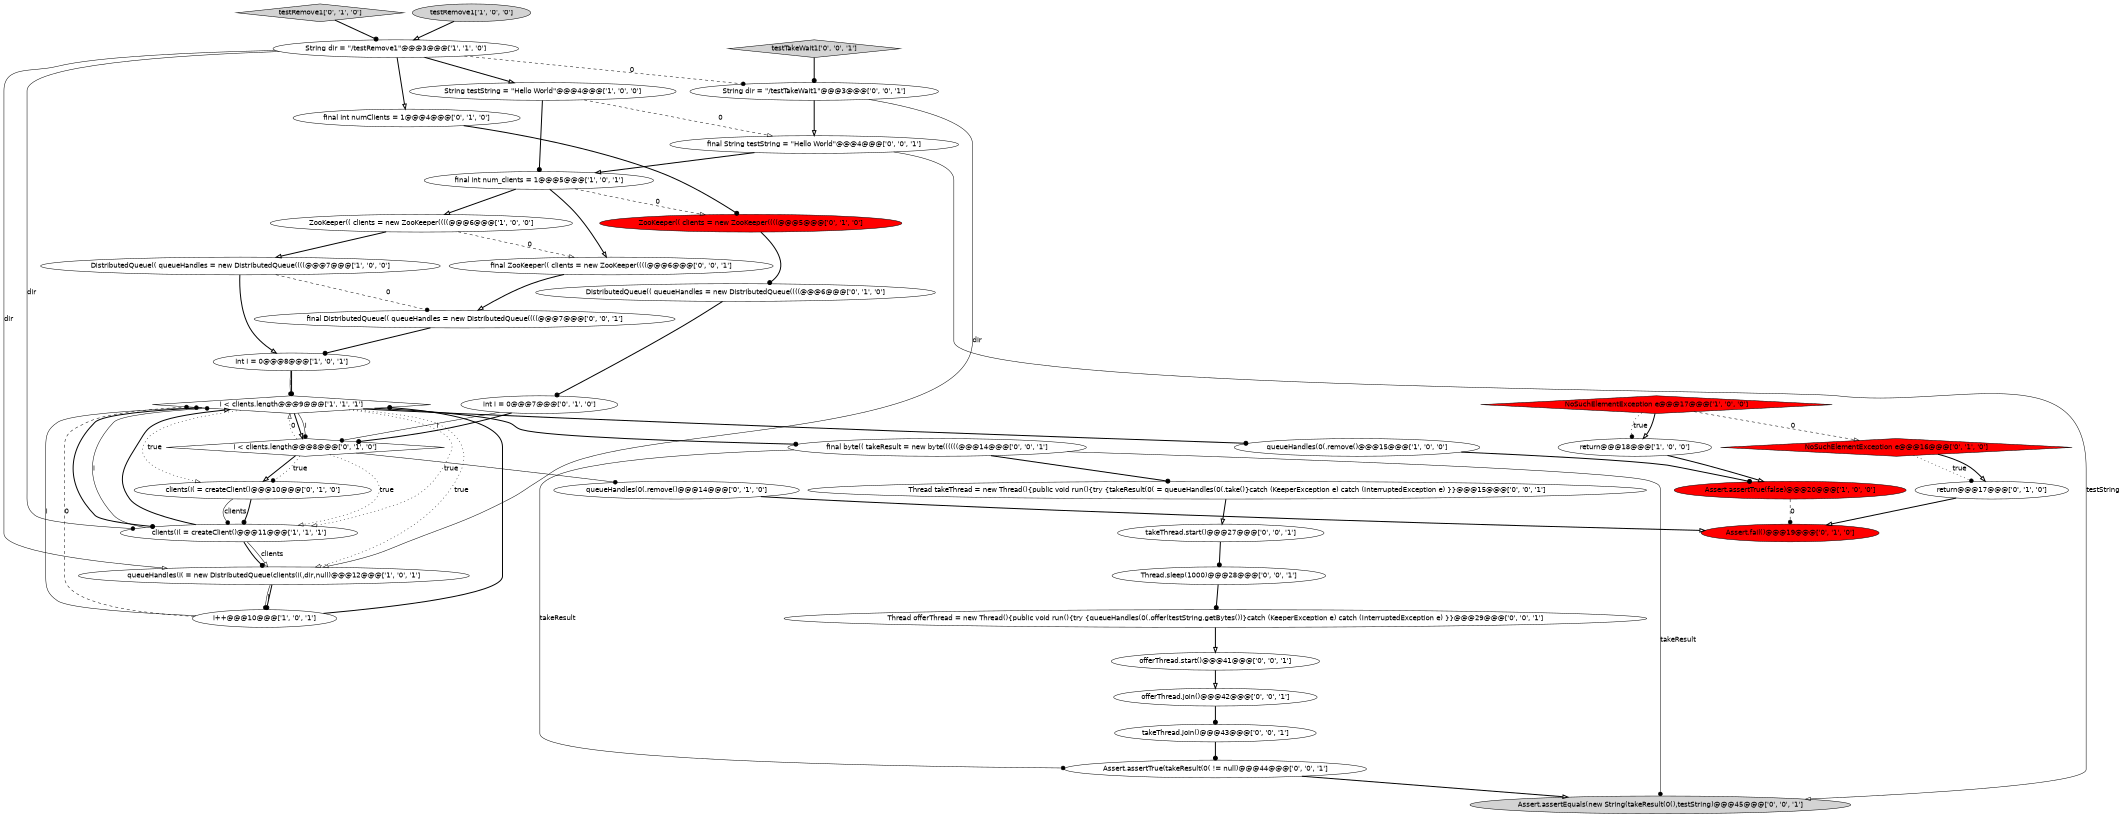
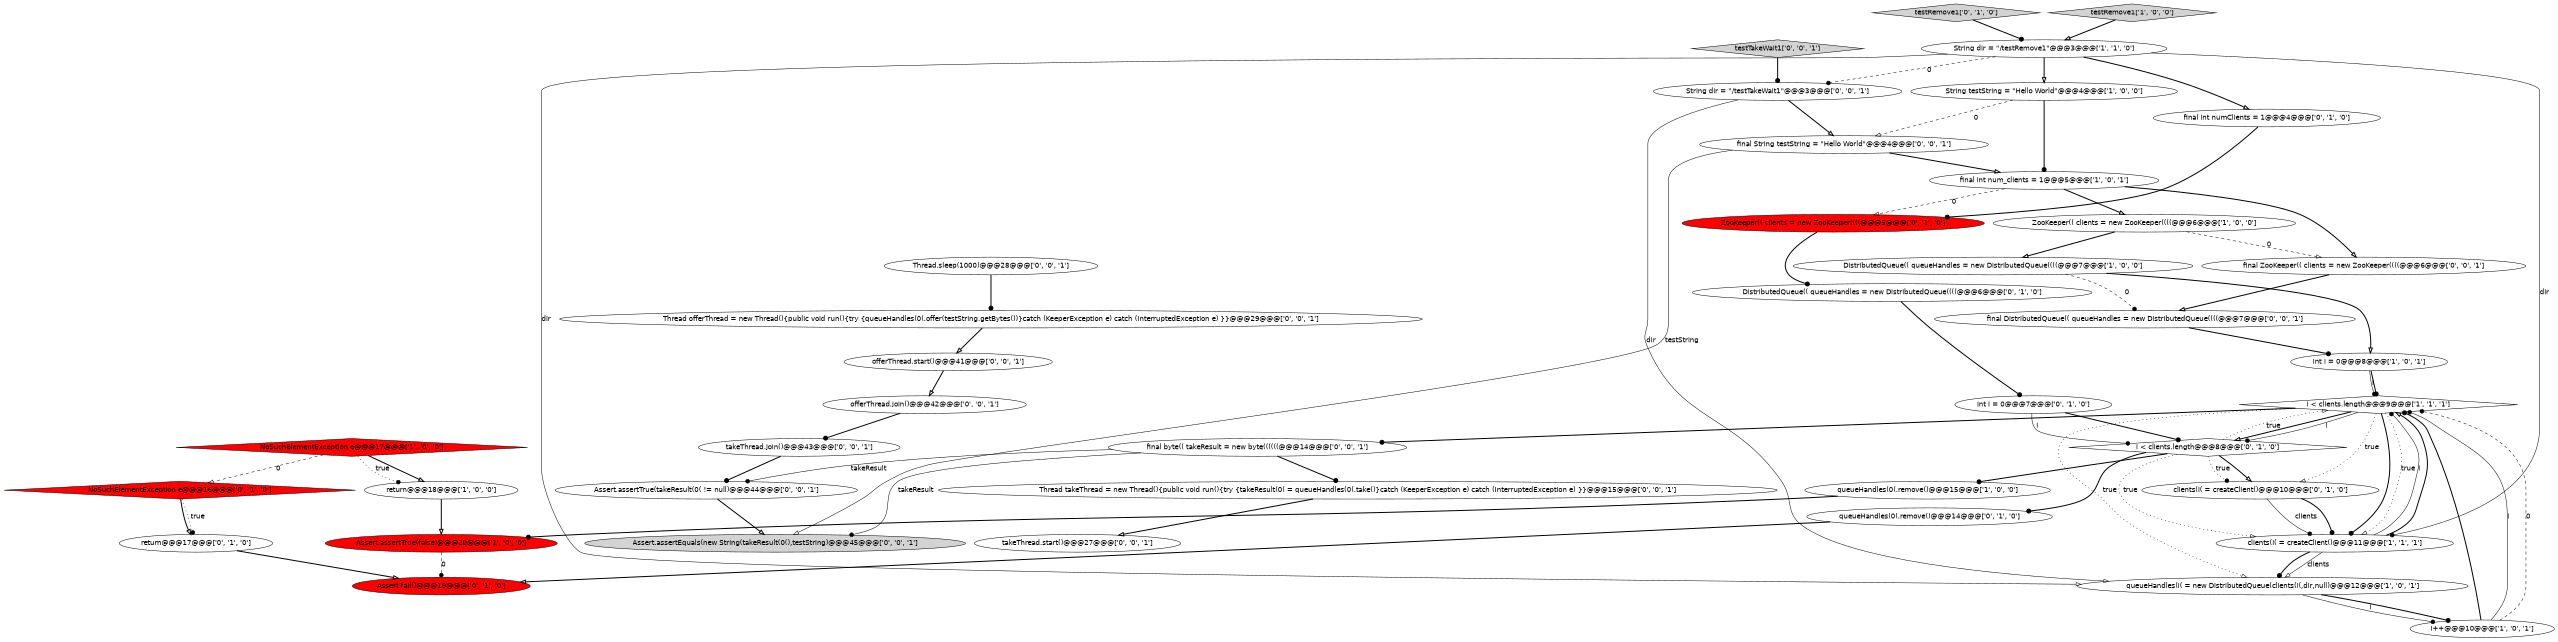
node "testRemove1['1', '0', '0']": shape ellipse -> diamond
edge "i < clients.length@@@8@@@['0', '1', '0']" -> "i < clients.length@@@9@@@['1', '1', '1']": label "0" -> "true"
edge "i < clients.length@@@9@@@['1', '1', '1']" -> "queueHandles(0(.remove()@@@15@@@['1', '0', '0']": now "i < clients.length@@@8@@@['0', '1', '0']" -> "queueHandles(0(.remove()@@@15@@@['1', '0', '0']"
edge "i < clients.length@@@8@@@['0', '1', '0']" -> "queueHandles(0(.remove()@@@14@@@['0', '1', '0']": style solid -> bold
edge "takeThread.start()@@@27@@@['0', '0', '1']" -> "Thread.sleep(1000)@@@28@@@['0', '0', '1']": removed
